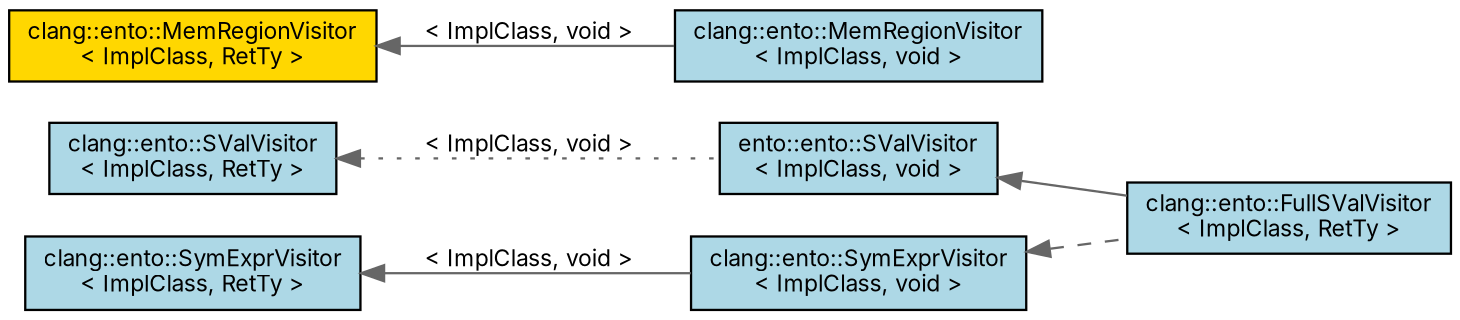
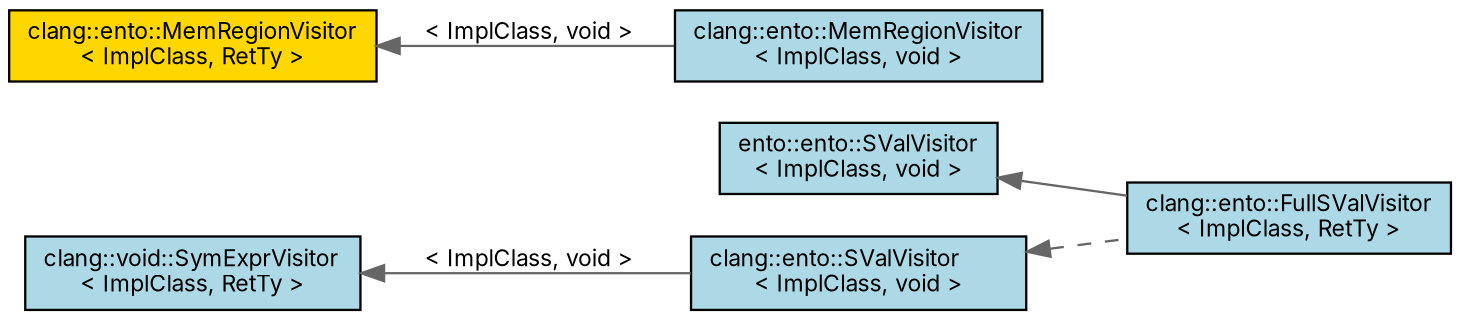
node "clang::ento::SValVisitor < ImplClass, RetTy >": removed
node "clang::ento::SymExprVisitor < ImplClass, RetTy >": label "clang::ento::SymExprVisitor < ImplClass, RetTy >" -> "clang::void::SymExprVisitor < ImplClass, RetTy >"
node "clang::ento::SymExprVisitor < ImplClass, void >": label "clang::ento::SymExprVisitor < ImplClass, void >" -> "clang::ento::SValVisitor < ImplClass, void >"
